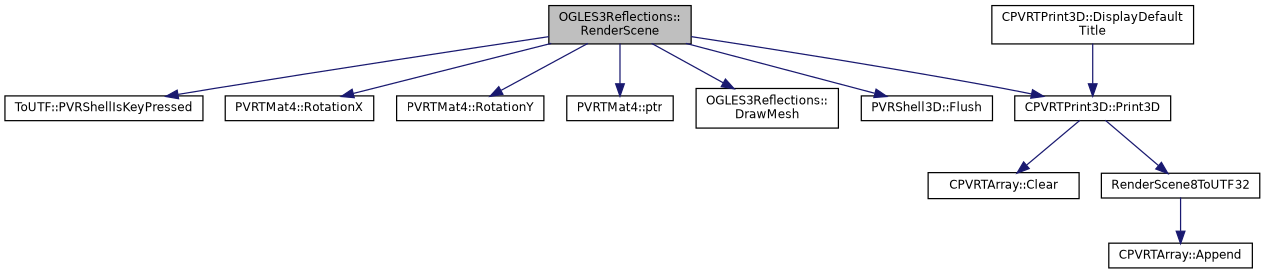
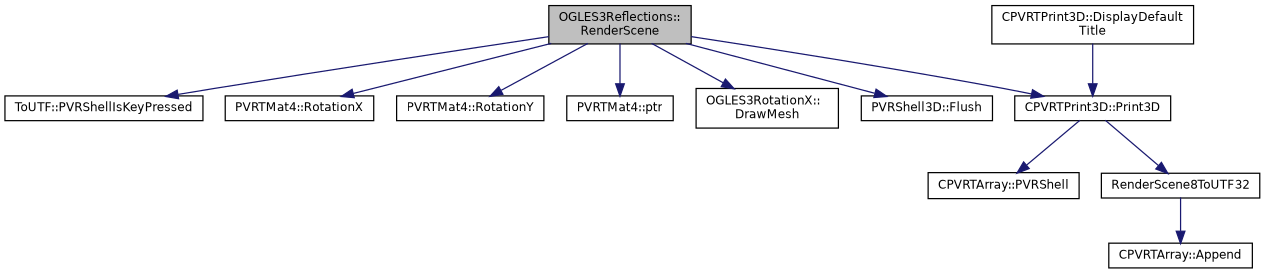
node "OGLES3Reflections:: DrawMesh": label "OGLES3Reflections:: DrawMesh" -> "OGLES3RotationX:: DrawMesh"
node "CPVRTArray::Clear": label "CPVRTArray::Clear" -> "CPVRTArray::PVRShell"
